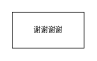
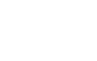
node "谢谢谢谢": removed
